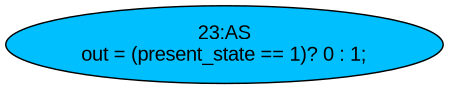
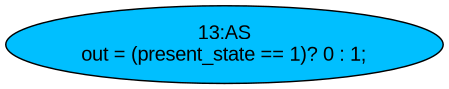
node "23:AS out = (present_state == 1)? 0 : 1;": label "23:AS out = (present_state == 1)? 0 : 1;" -> "13:AS out = (present_state == 1)? 0 : 1;"
